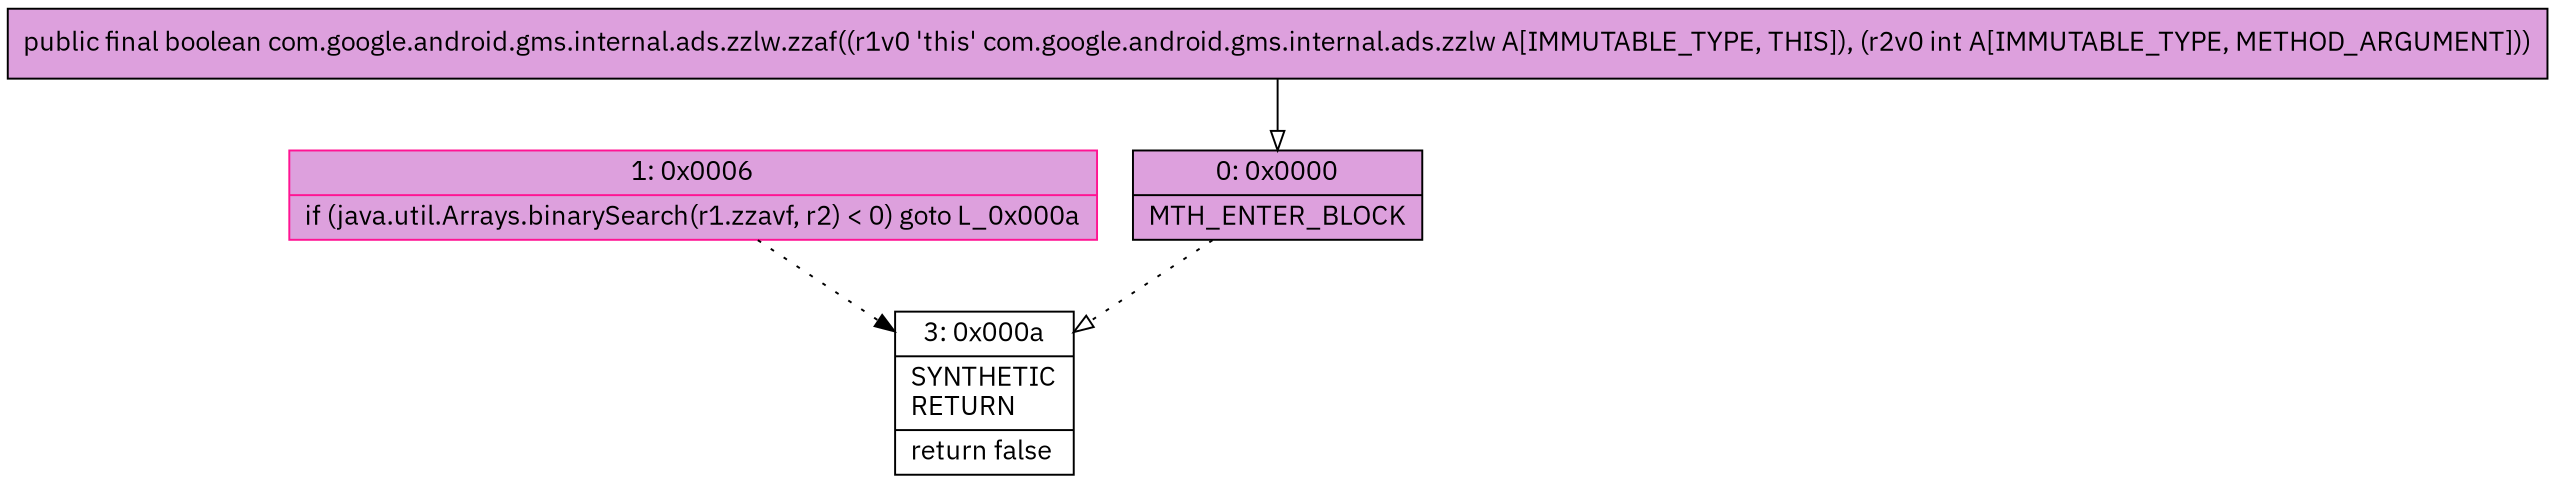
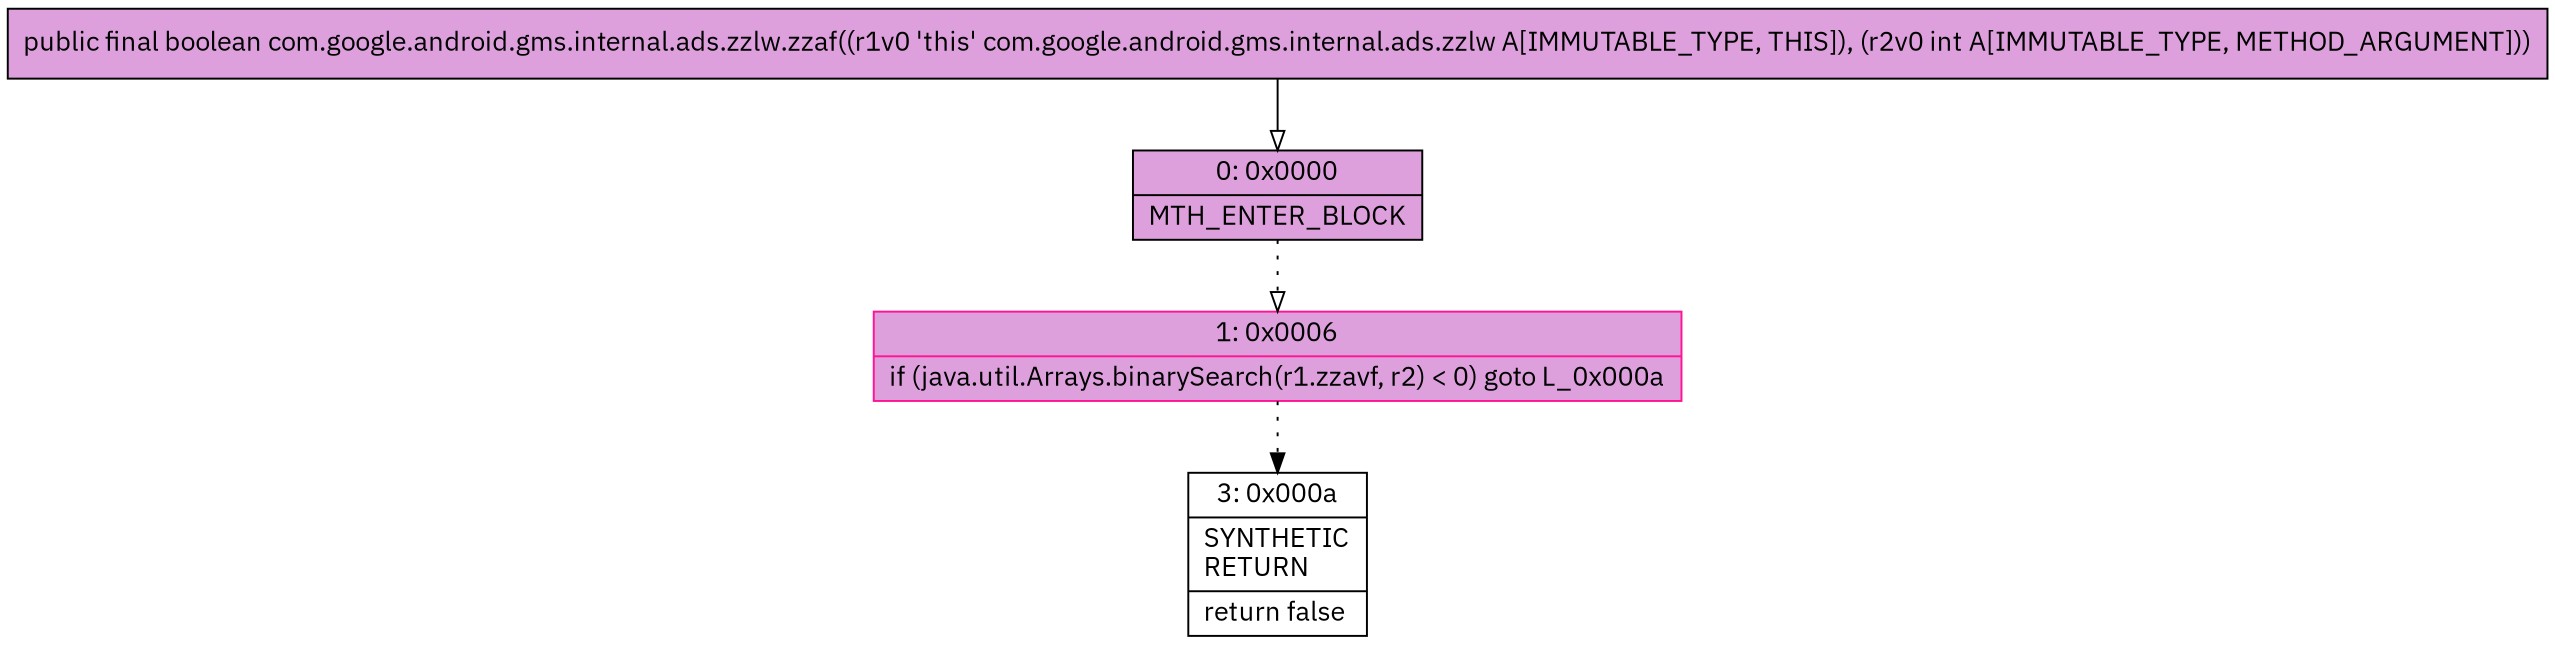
edge "0: 0x0000" -> "3: 0x000a": now "0: 0x0000" -> "1: 0x0006"
